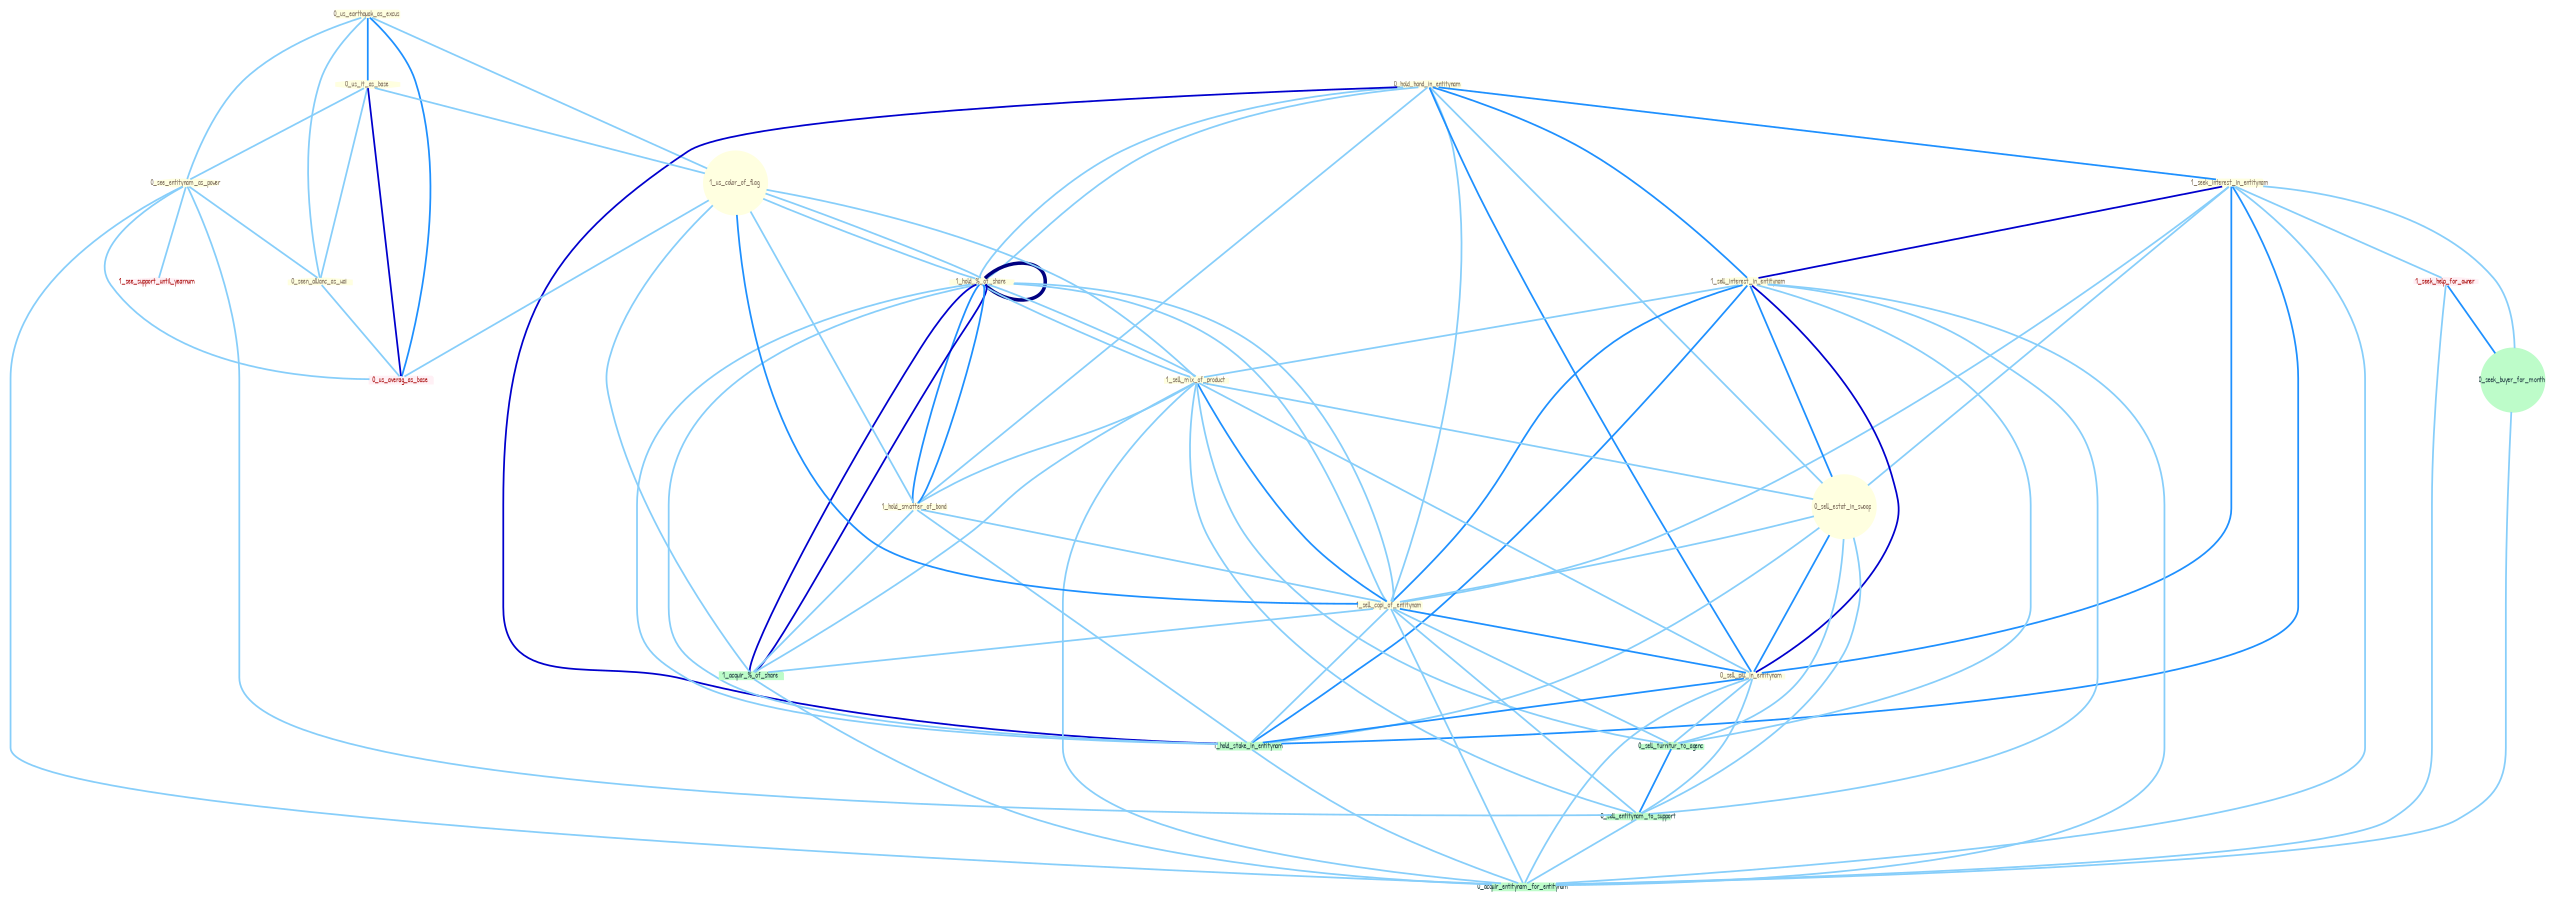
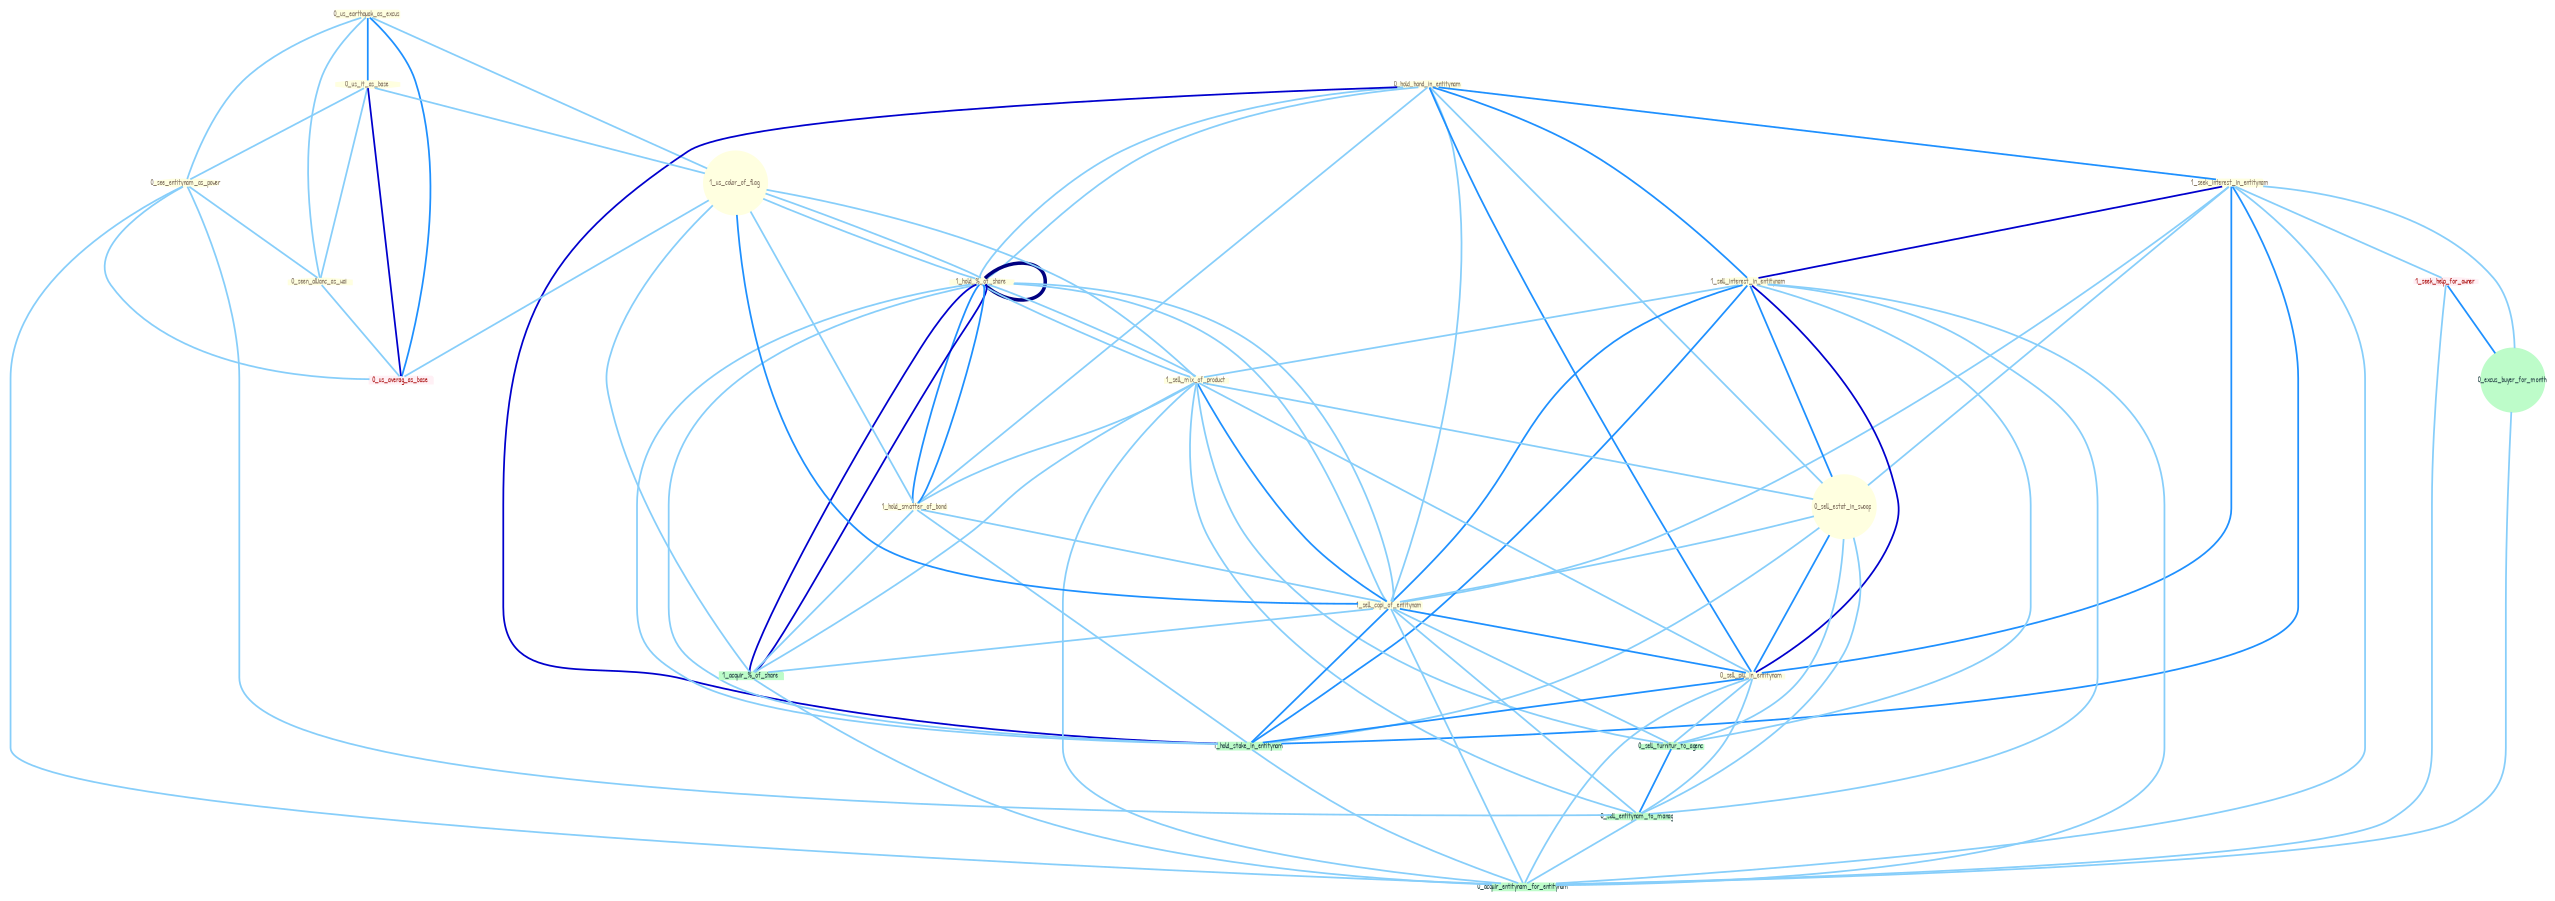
node "1_see_support_until_yearnum": removed
node "0_seek_buyer_for_month": label "0_seek_buyer_for_month" -> "0_excus_buyer_for_month"
edge "1_sell_copi_of_entitynam" -- "1_hold_stake_in_entitynam": color #87cefa -> #1e90ff
node "0_sell_entitynam_to_support": label "0_sell_entitynam_to_support" -> "0_sell_entitynam_to_manag"
